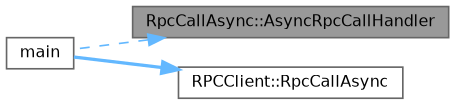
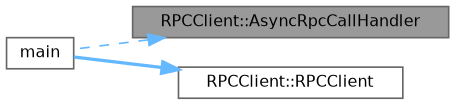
node "RpcCallAsync::AsyncRpcCallHandler": label "RpcCallAsync::AsyncRpcCallHandler" -> "RPCClient::AsyncRpcCallHandler"
node "RPCClient::RpcCallAsync": label "RPCClient::RpcCallAsync" -> "RPCClient::RPCClient"
